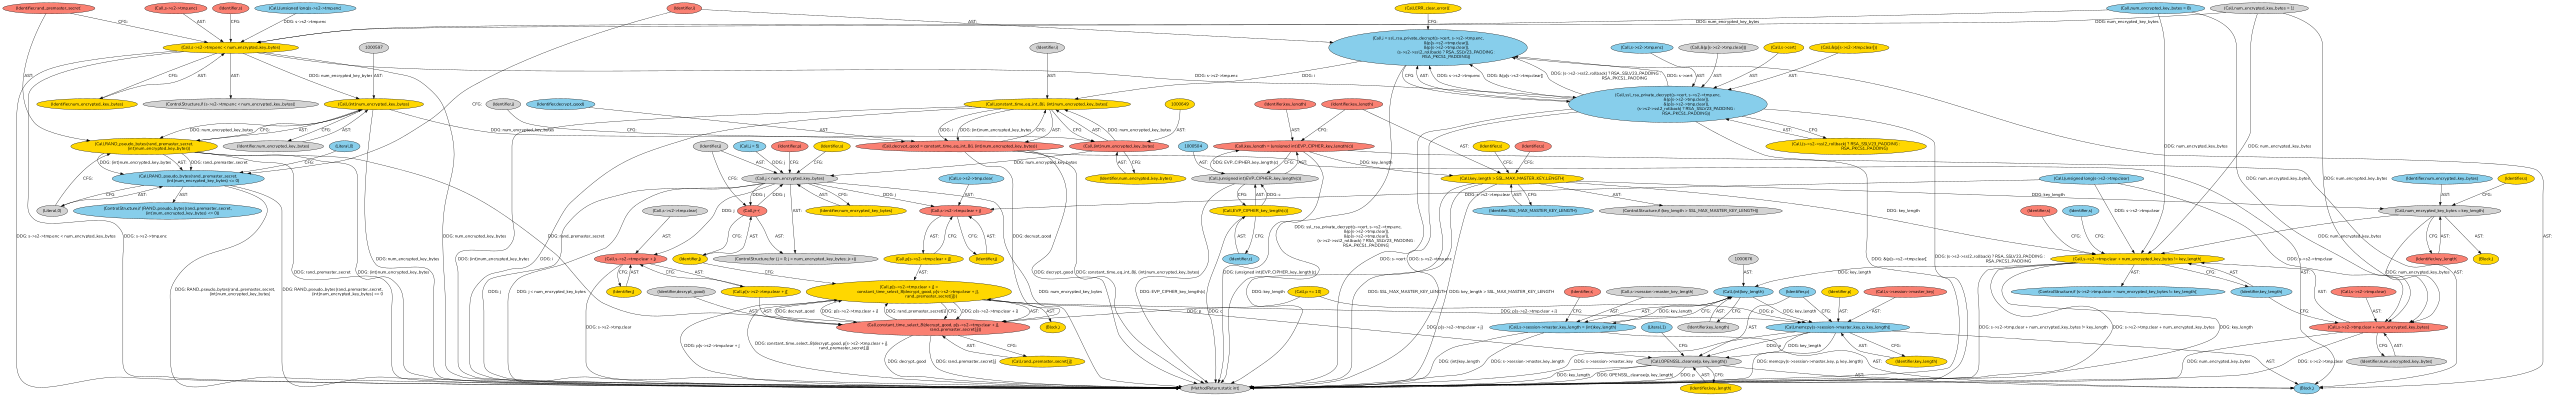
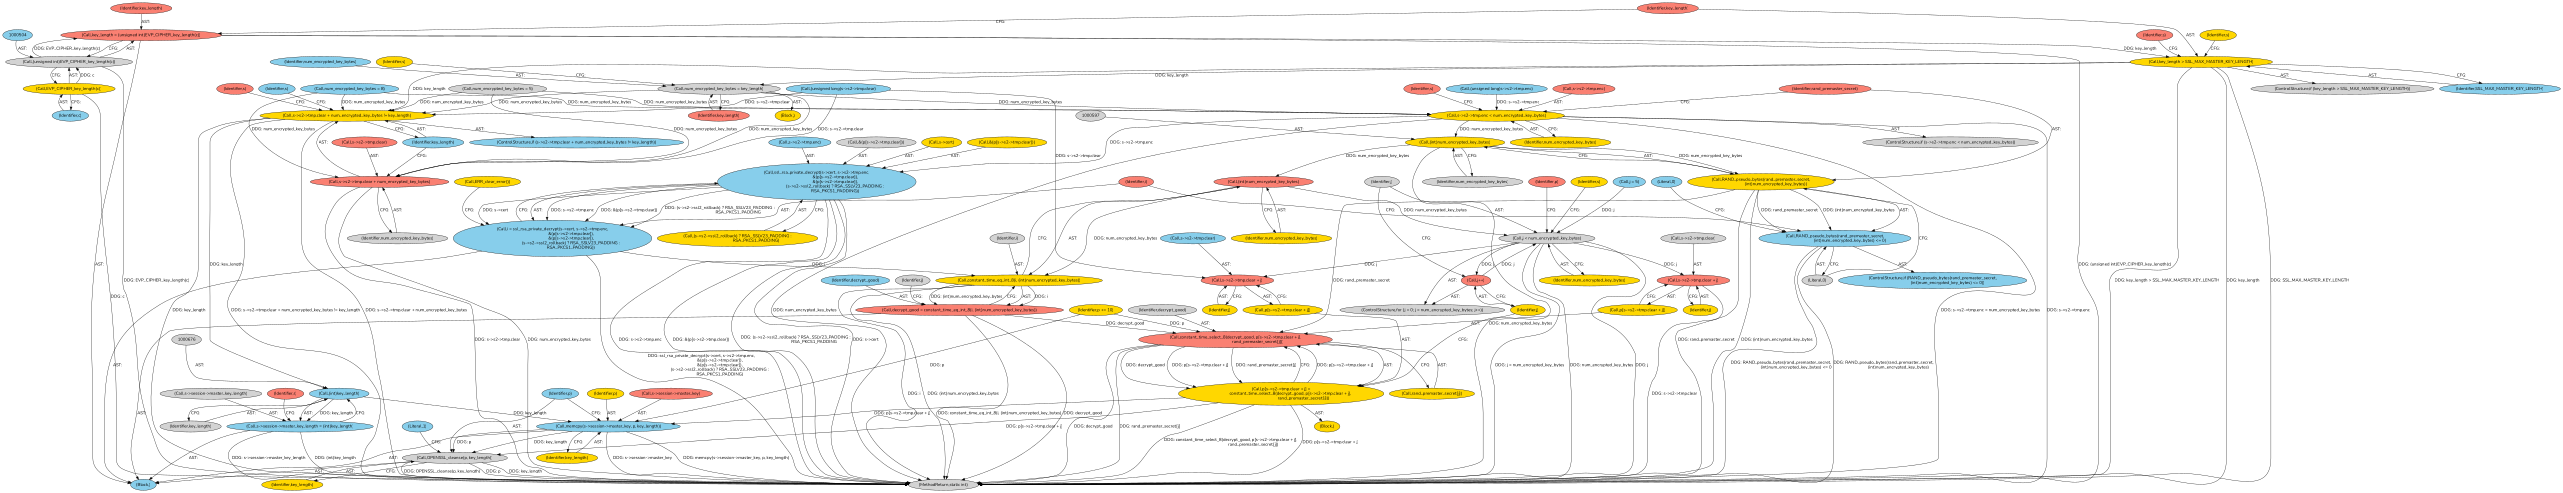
node "(Call,num_encrypted_key_bytes = 1)": label "(Call,num_encrypted_key_bytes = 1)" -> "(Call,num_encrypted_key_bytes = 5)"
node "1000649": removed
edge "(Call,num_encrypted_key_bytes = key_length)" -> "(Call,s->s2->tmp.enc < num_encrypted_key_bytes)": added, label "DDG: num_encrypted_key_bytes"
node "(Call,p += 10)": label "(Call,p += 10)" -> "(Identifier,p += 10)"
